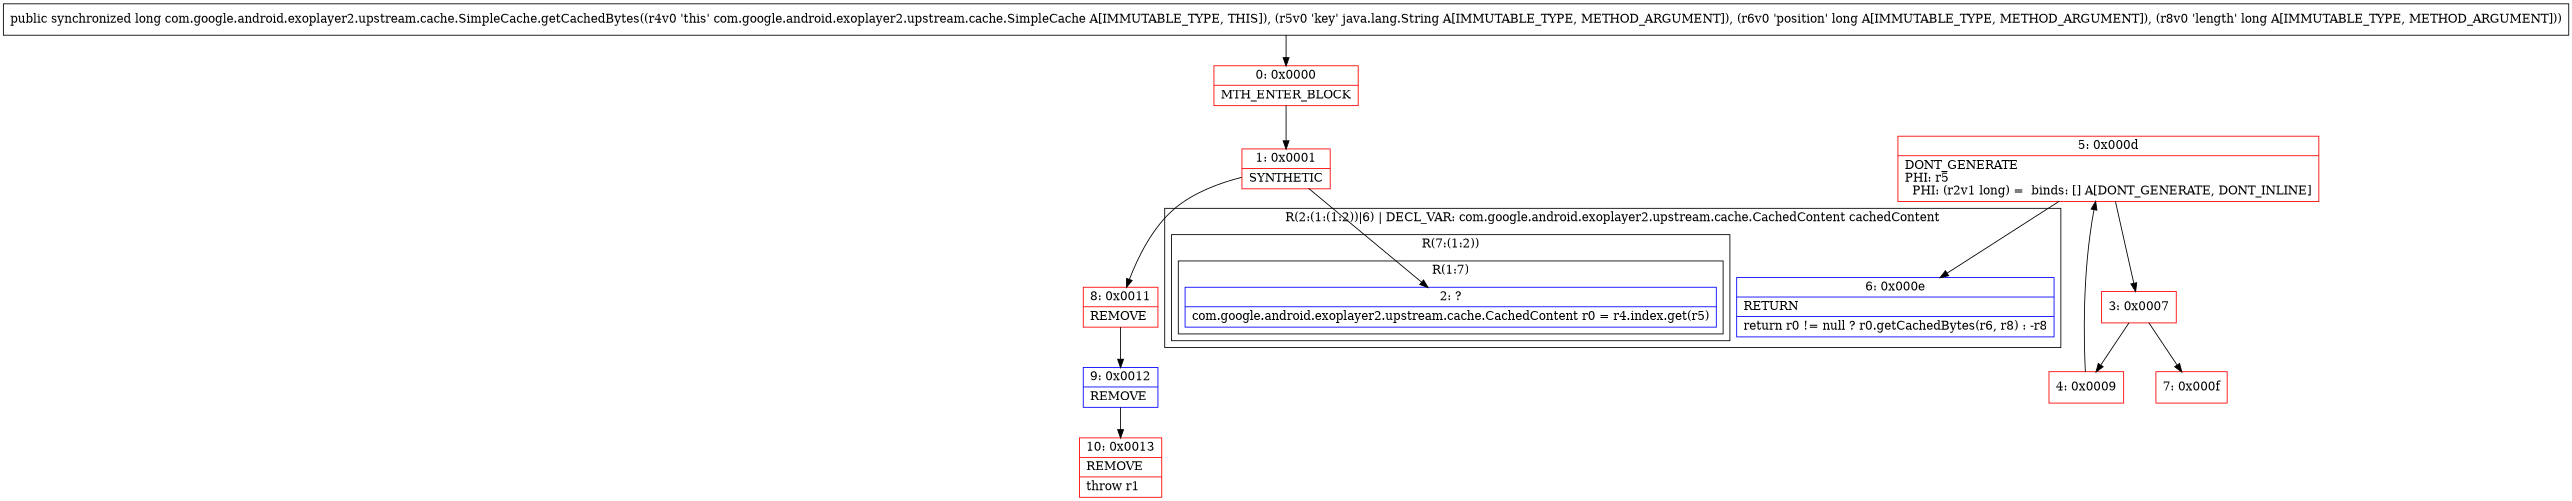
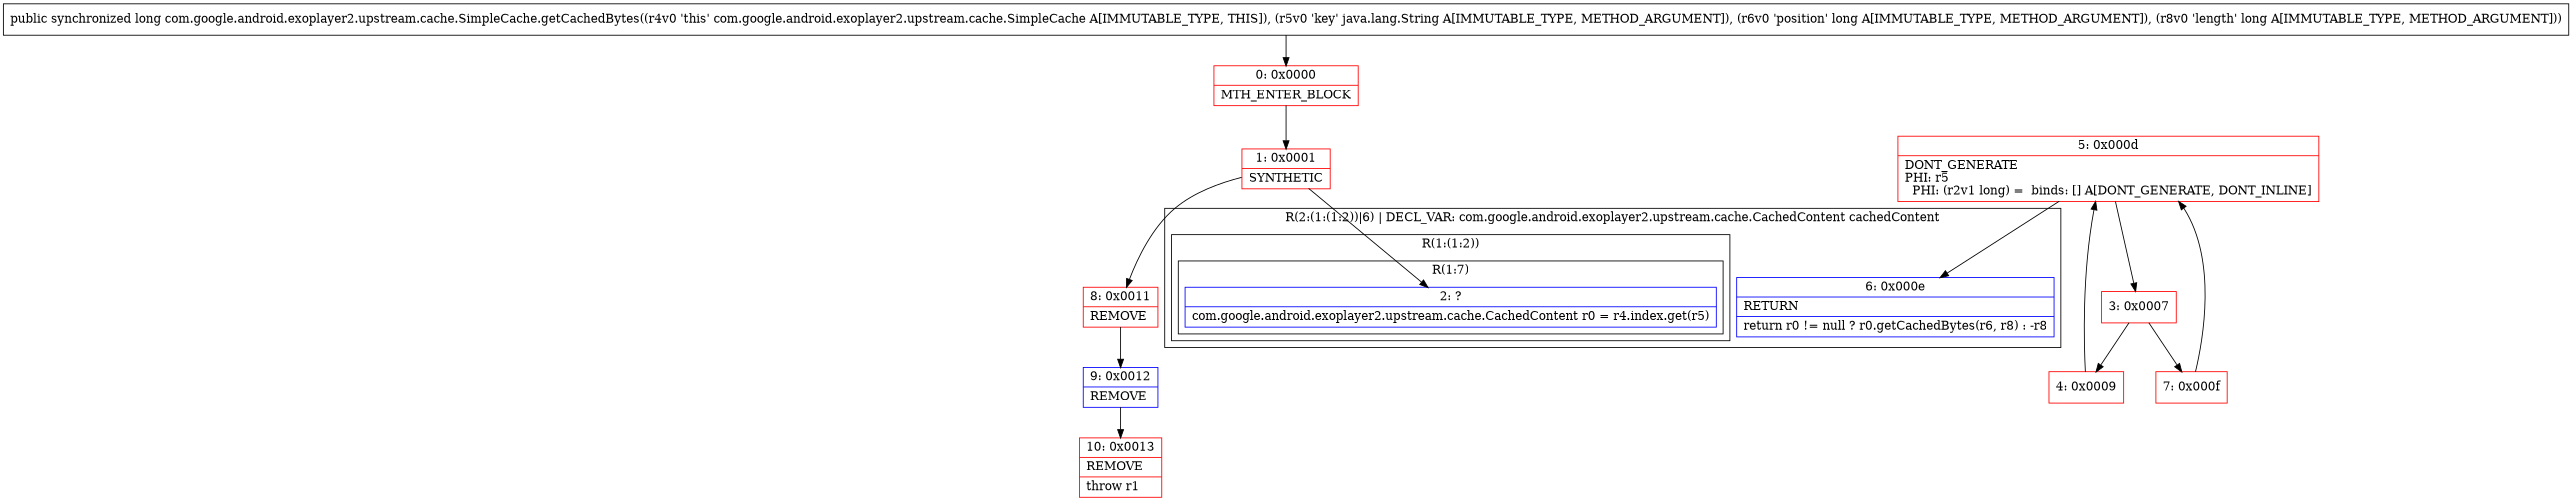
cluster "R(7:(1:2))": label "R(7:(1:2))" -> "R(1:(1:2))"
edge "7: 0x000f" -> "5: 0x000d": added
